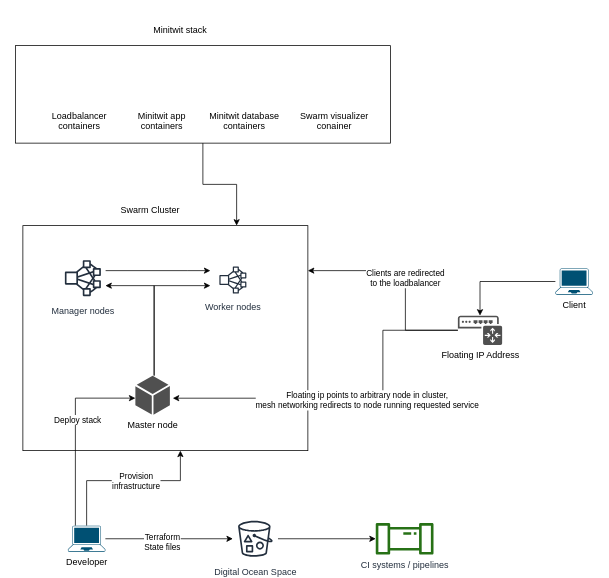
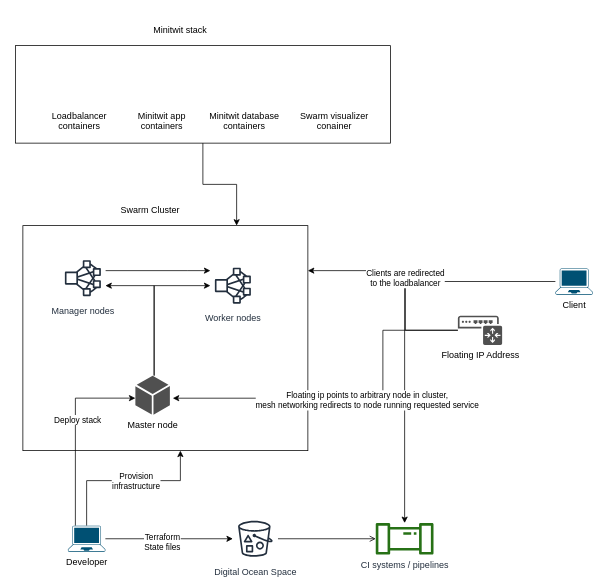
node "Worker nodes": size 45x34 -> 45x45
edge "Client" -> "Floating IP Address": now "Client" -> "CI systems / pipelines"
edge "Digital Ocean Space" -> "CI systems / pipelines": arrowhead classic -> open
